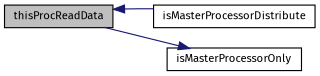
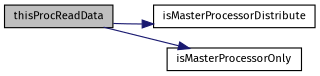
edge "isMasterProcessorDistribute" -> "thisProcReadData": reversed
